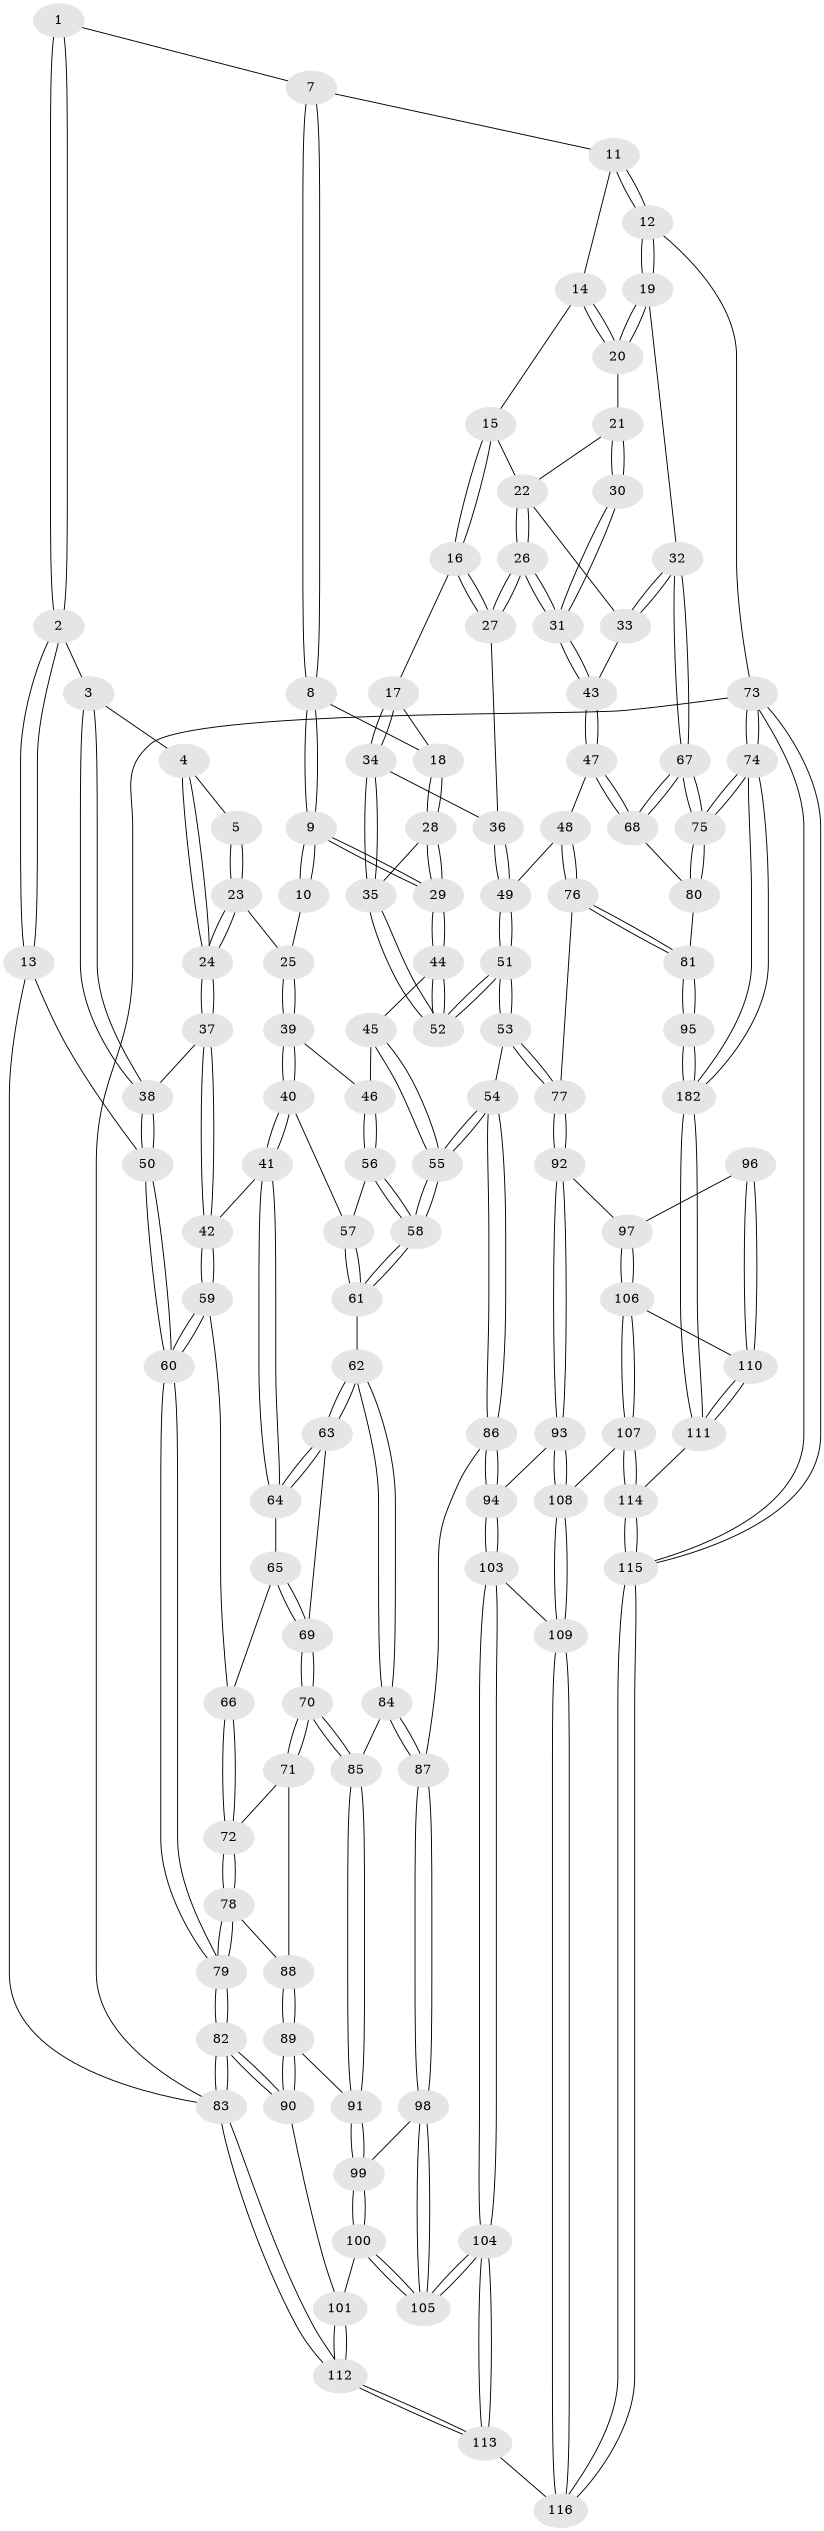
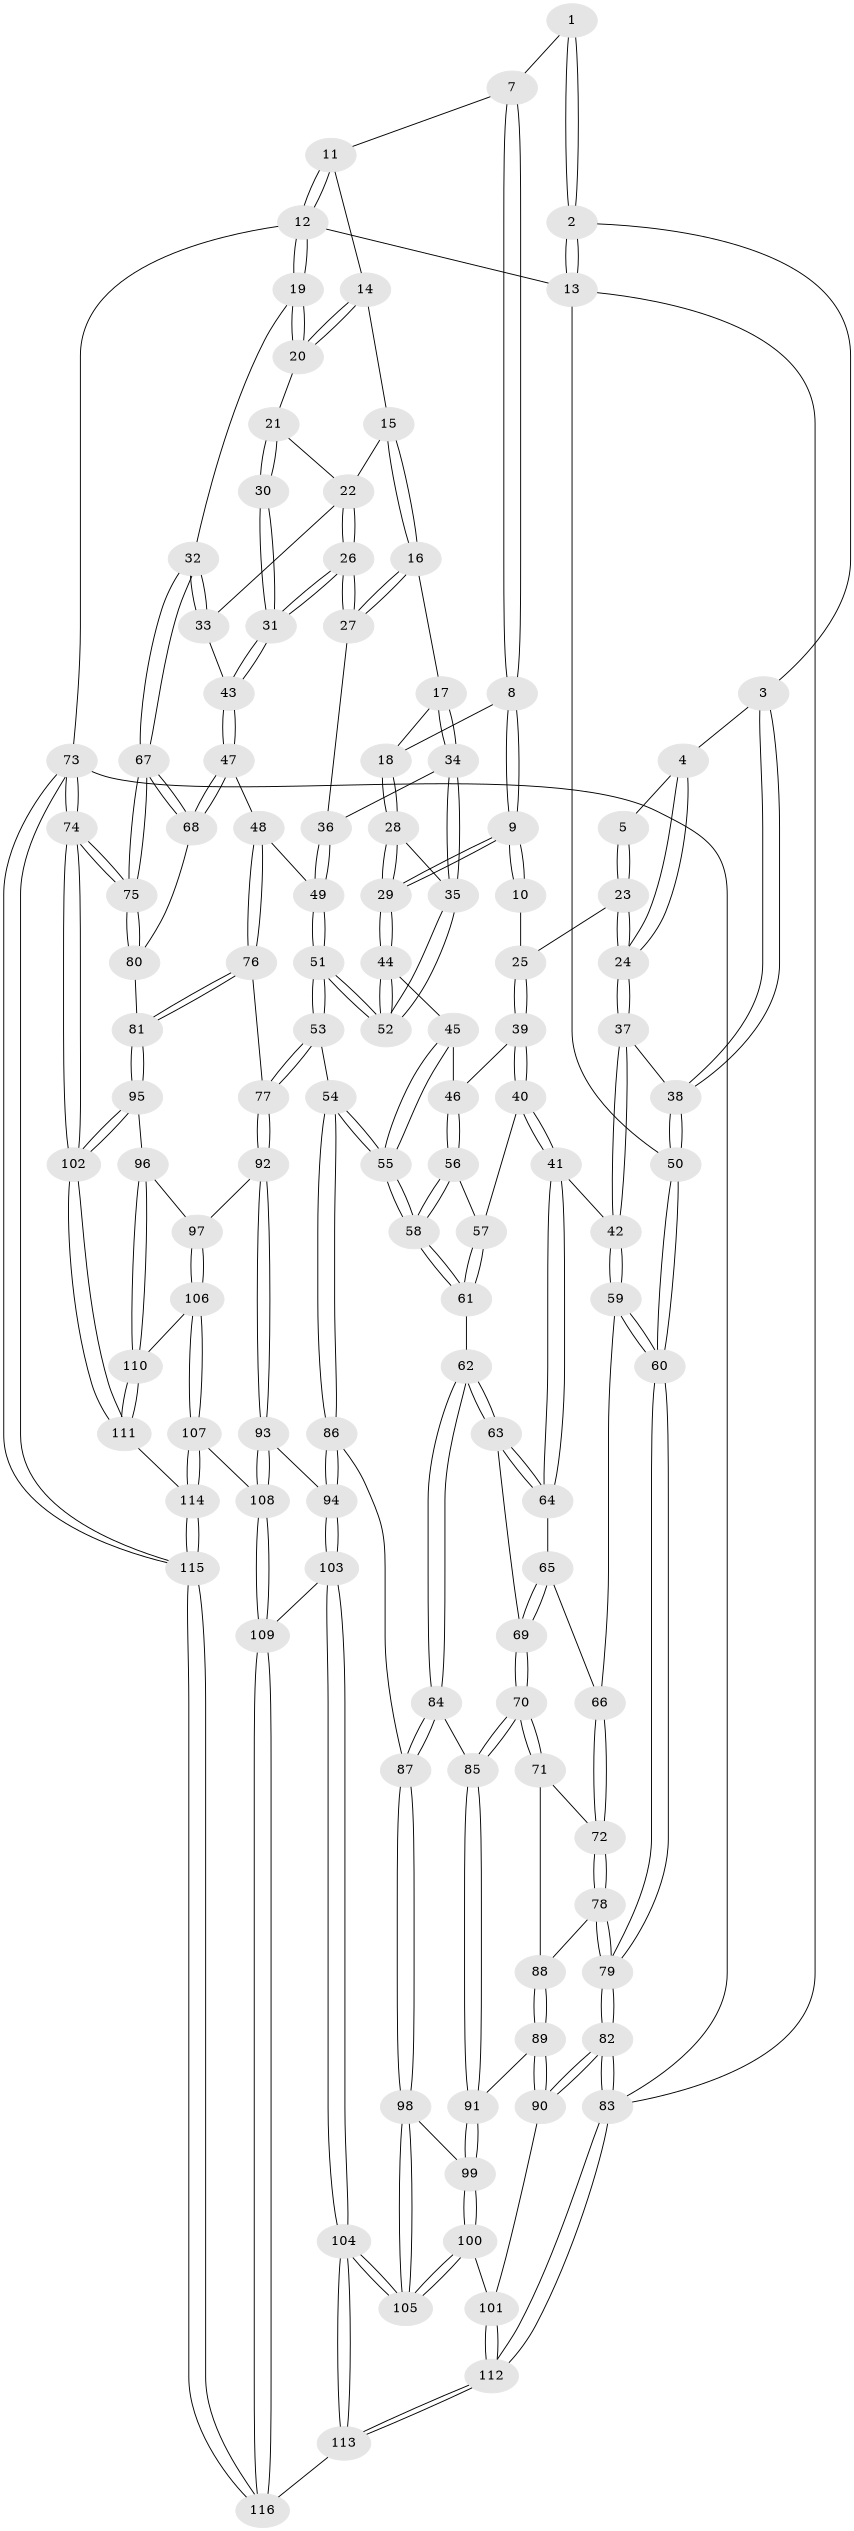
edge "12" -- "13": added
node "182": label "182" -> "102"
edge "95" -- "96": added
